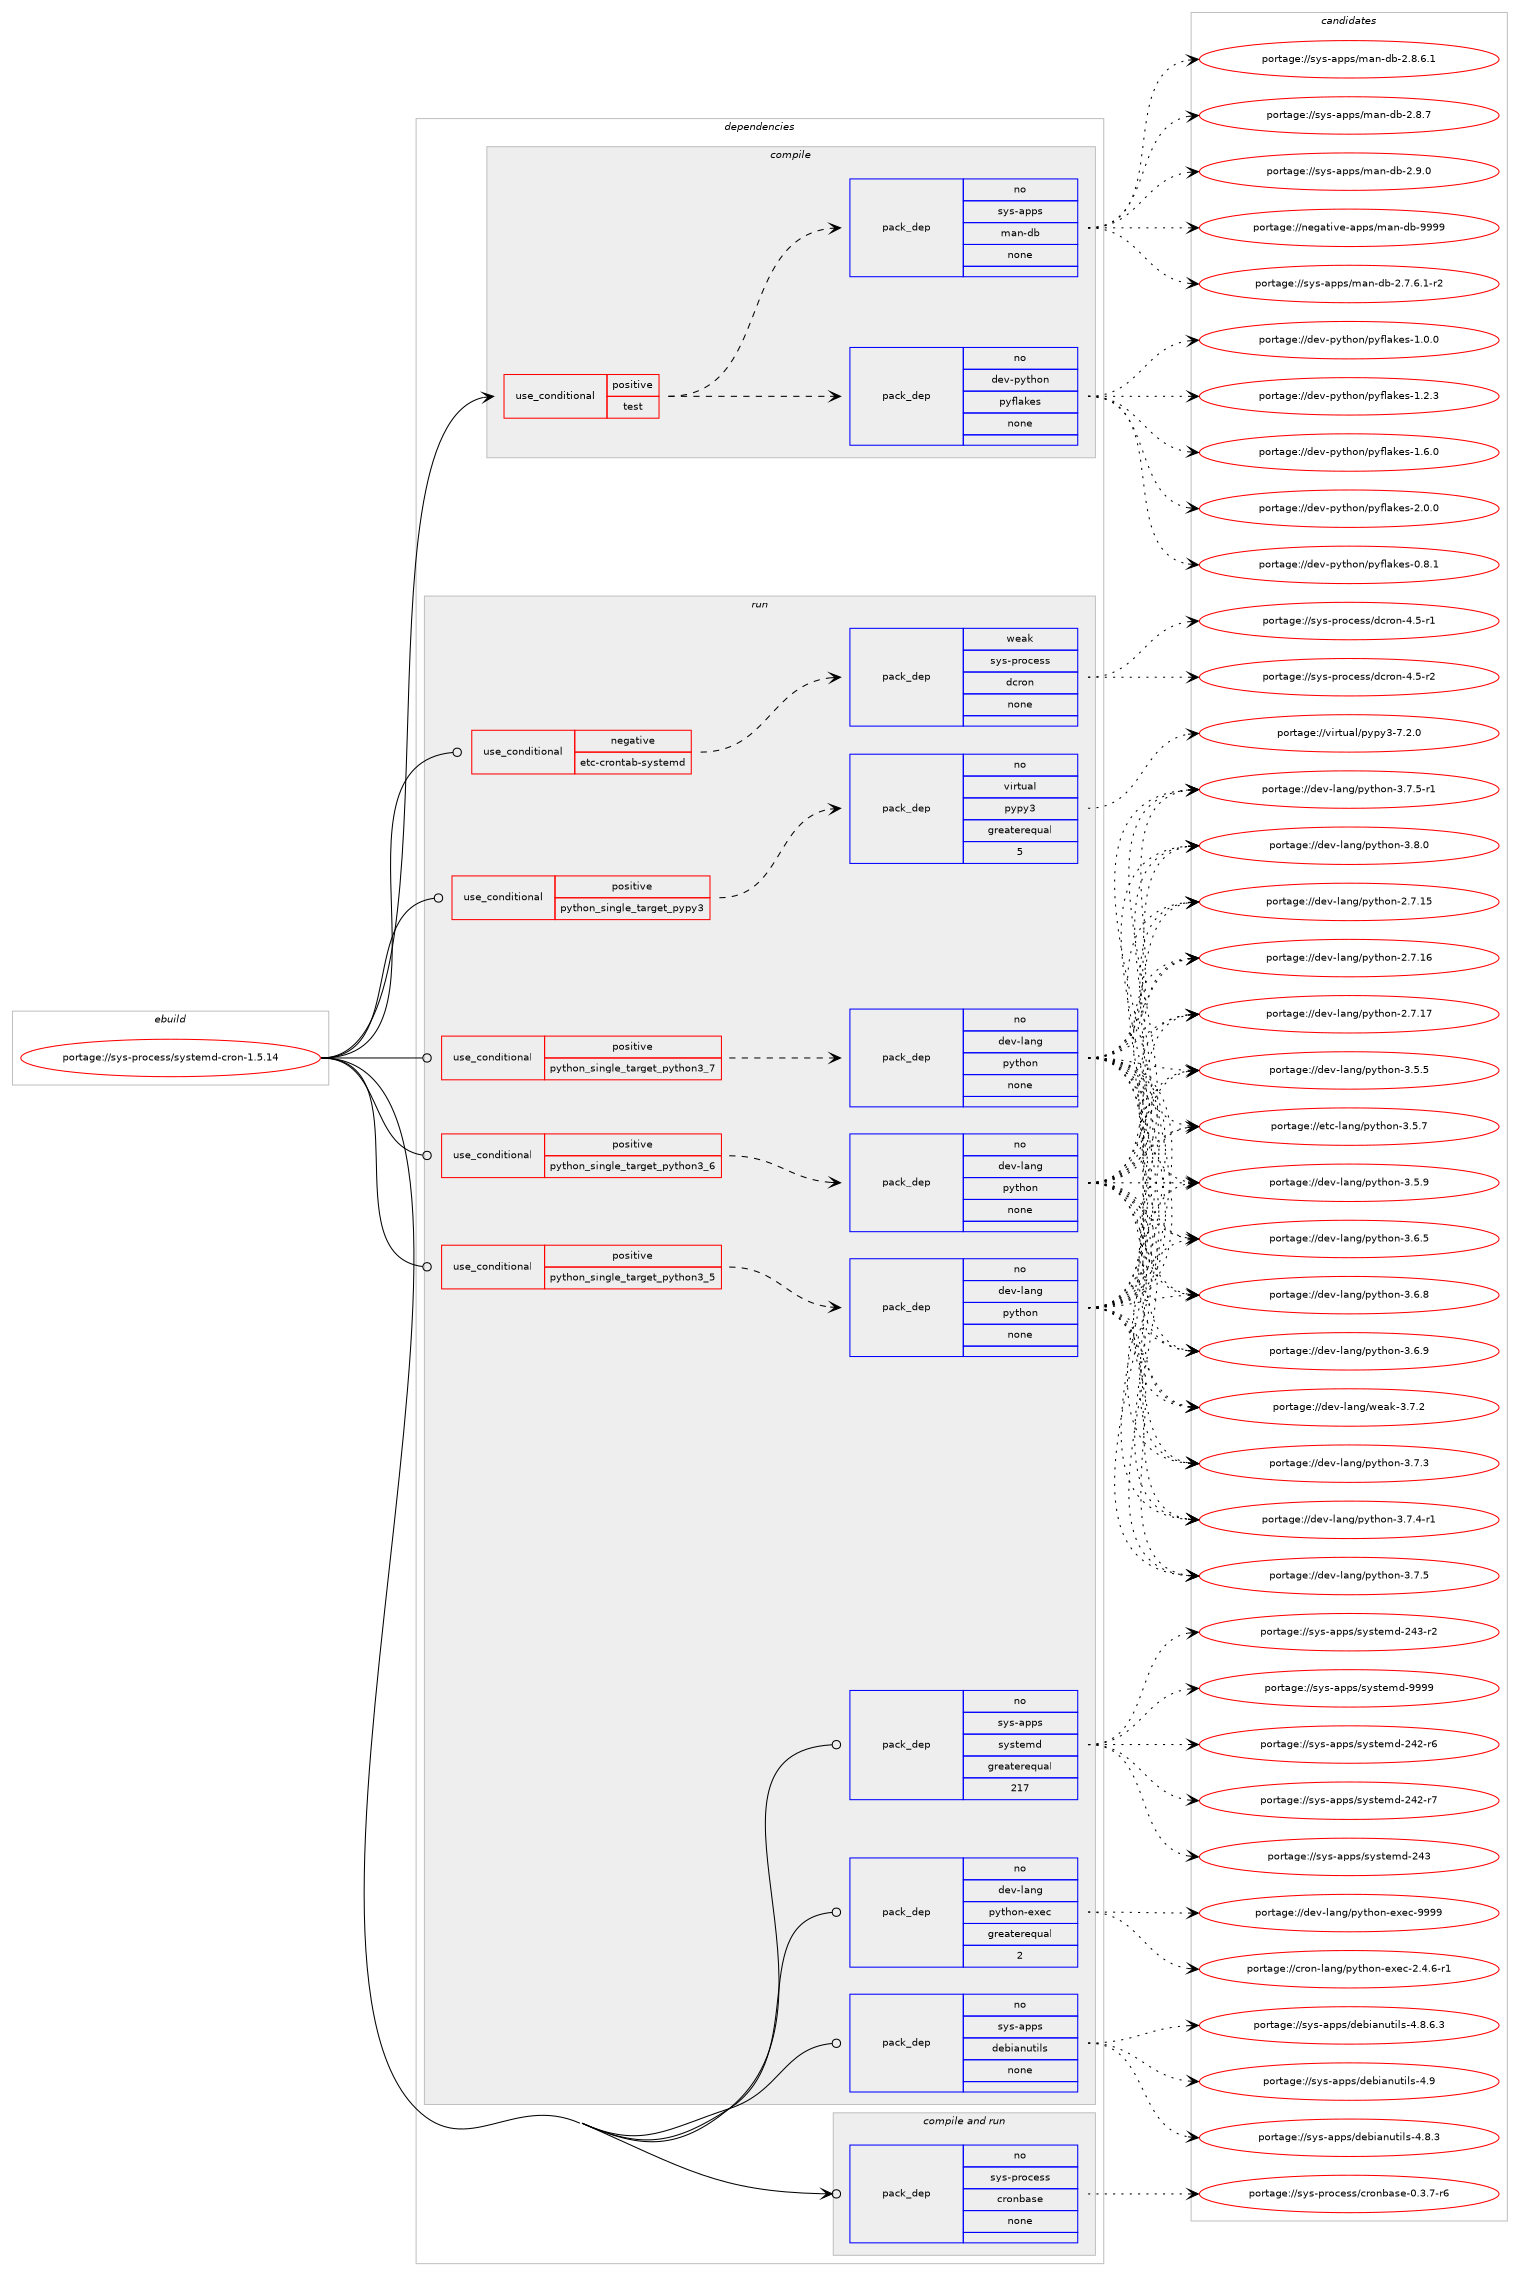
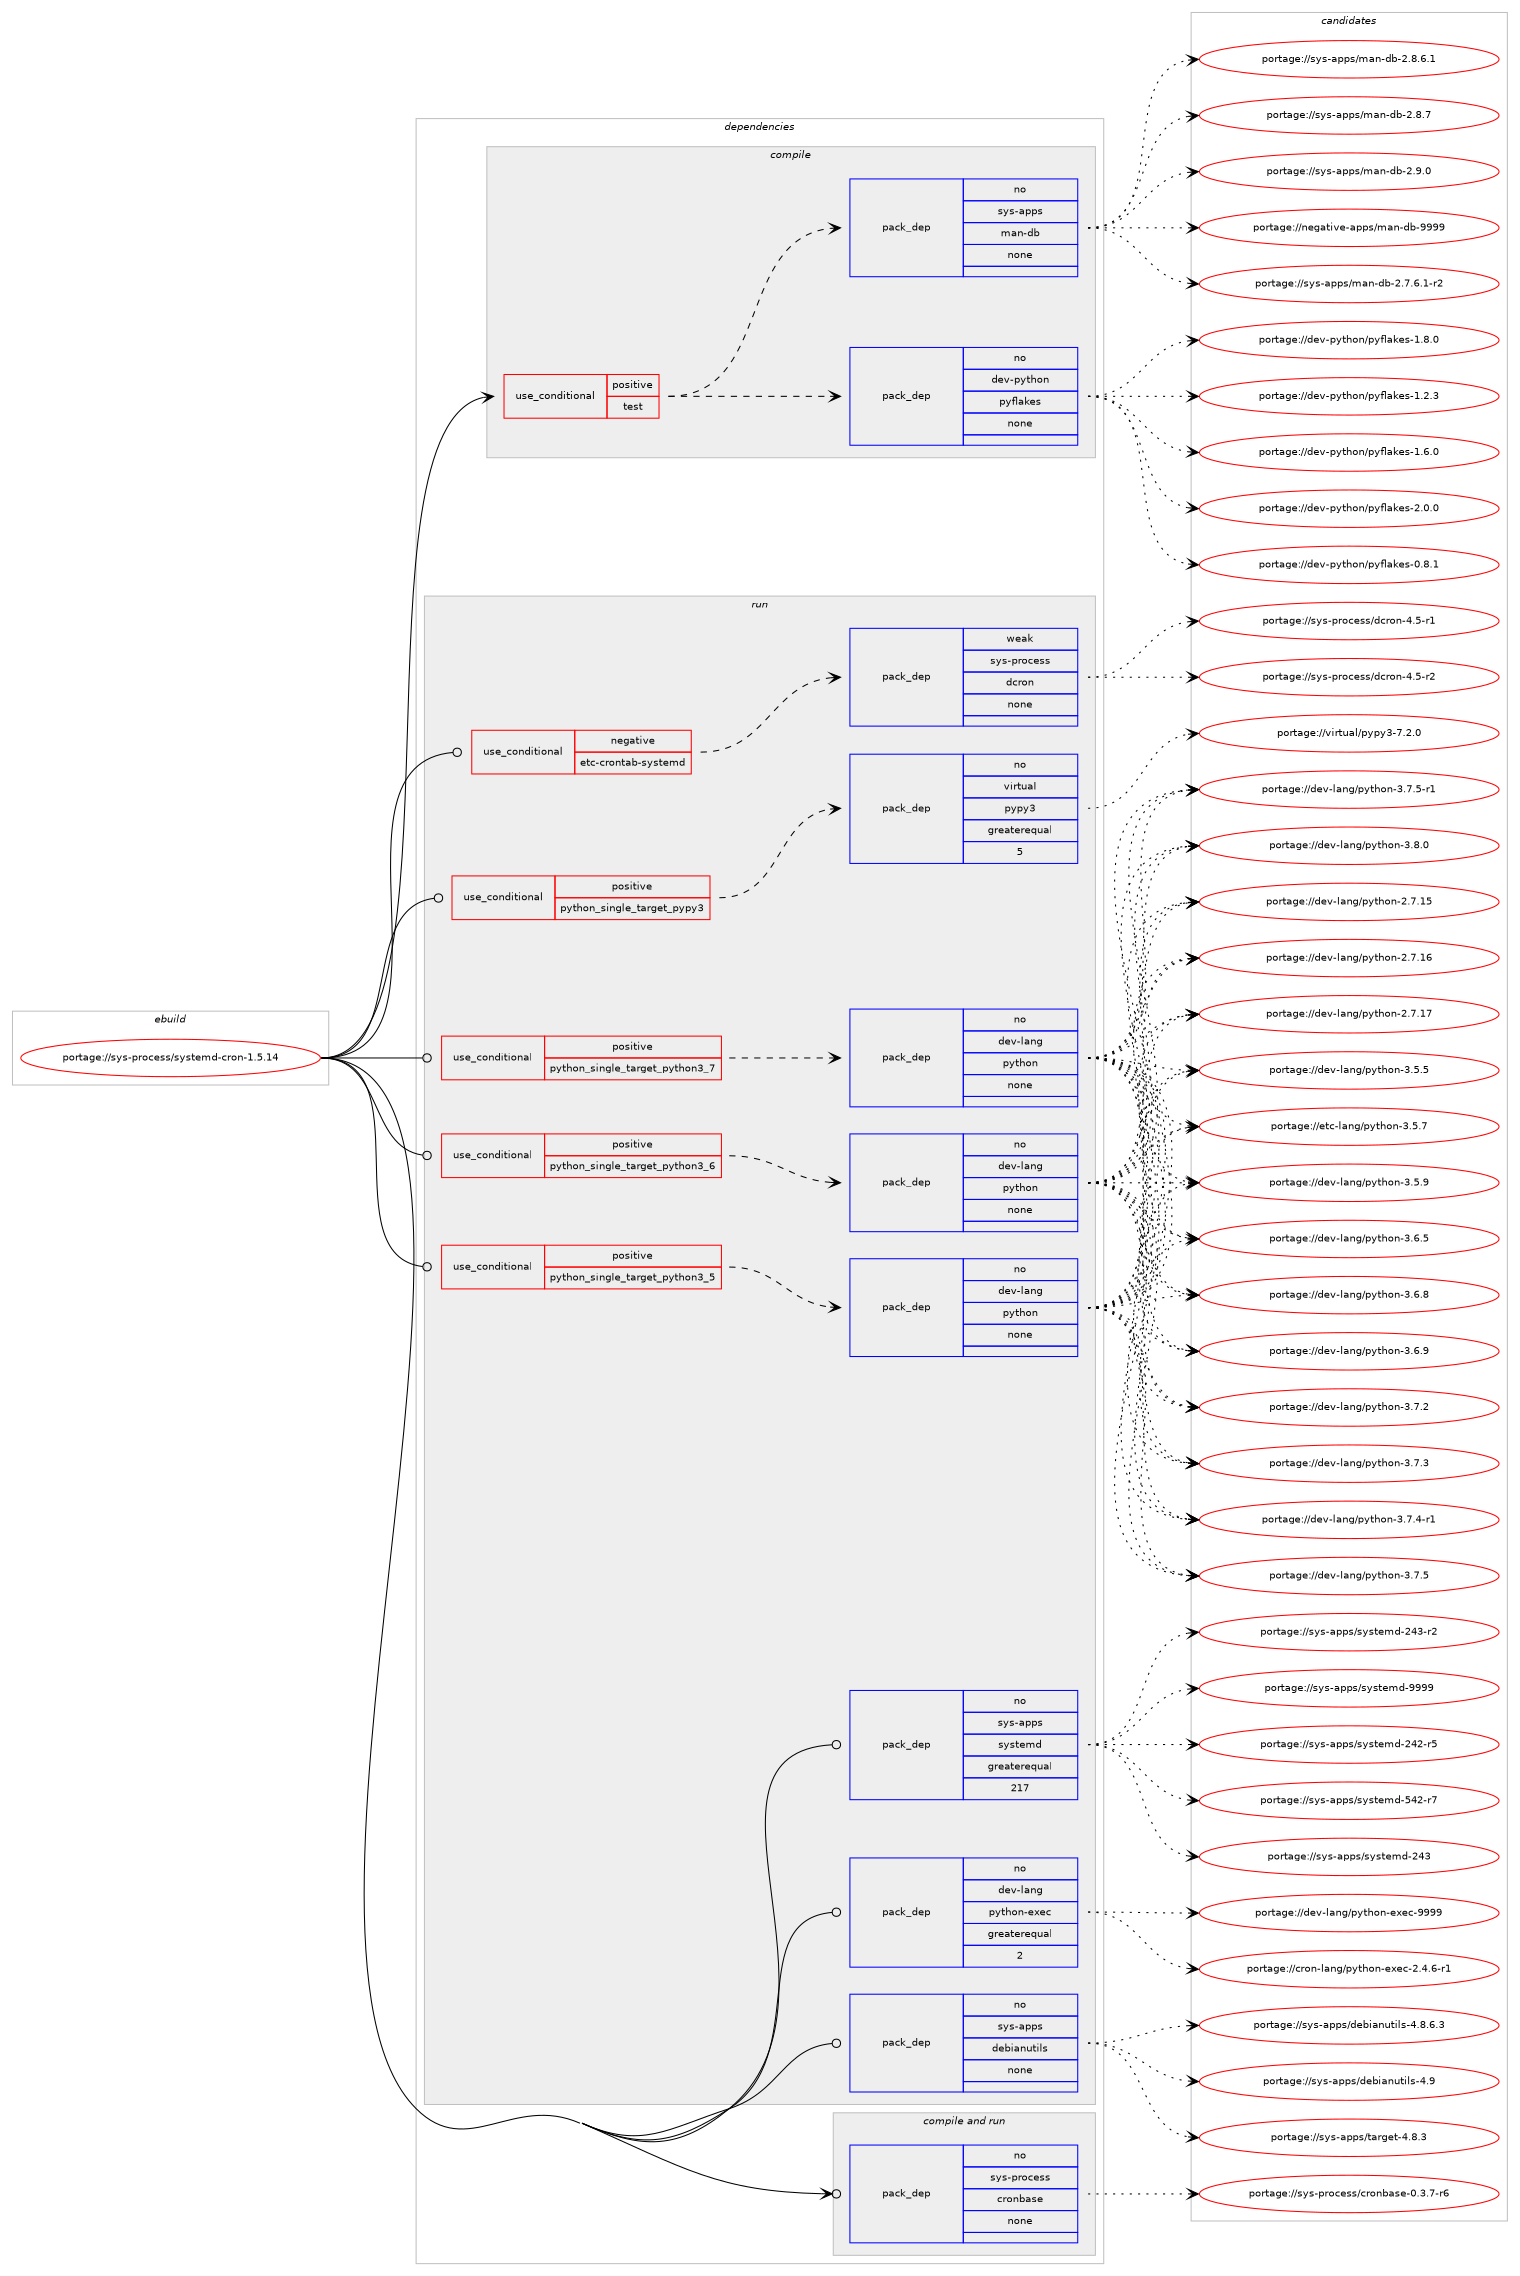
node "portage://dev-python/pyflakes-1.0.0": label "portage://dev-python/pyflakes-1.0.0" -> "portage://dev-python/pyflakes-1.8.0"
node "portage://dev-lang/weak-3.7.2": label "portage://dev-lang/weak-3.7.2" -> "portage://dev-lang/python-3.7.2"
node "portage://sys-apps/systemd-242-r6": label "portage://sys-apps/systemd-242-r6" -> "portage://sys-apps/systemd-242-r5"
node "portage://sys-apps/systemd-242-r7": label "portage://sys-apps/systemd-242-r7" -> "portage://sys-apps/systemd-542-r7"
node "portage://sys-apps/debianutils-4.8.3": label "portage://sys-apps/debianutils-4.8.3" -> "portage://sys-apps/target-4.8.3"
